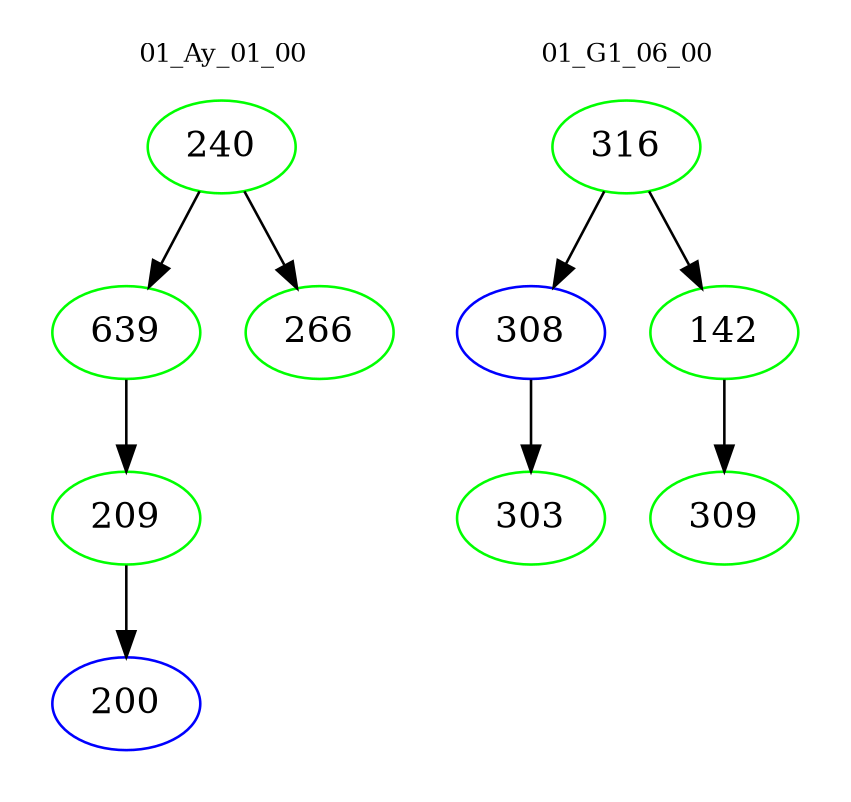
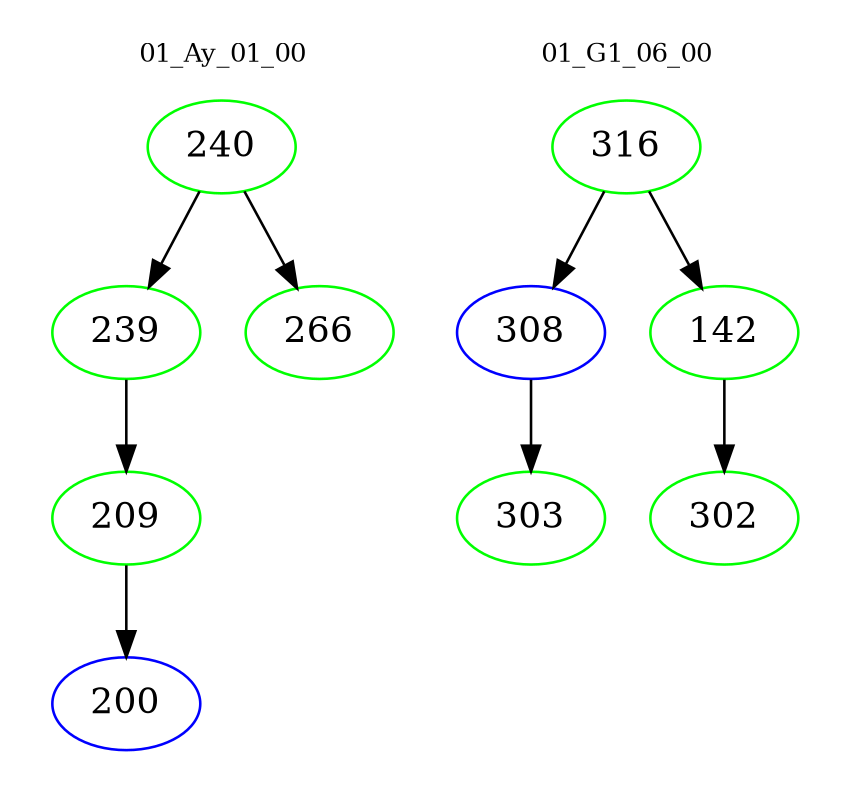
node "639": label "639" -> "239"
node "309": label "309" -> "302"
